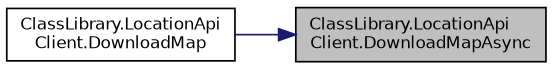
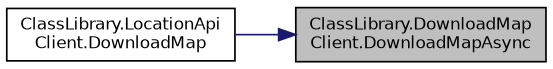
node "ClassLibrary.LocationApi Client.DownloadMapAsync": label "ClassLibrary.LocationApi Client.DownloadMapAsync" -> "ClassLibrary.DownloadMap Client.DownloadMapAsync"
